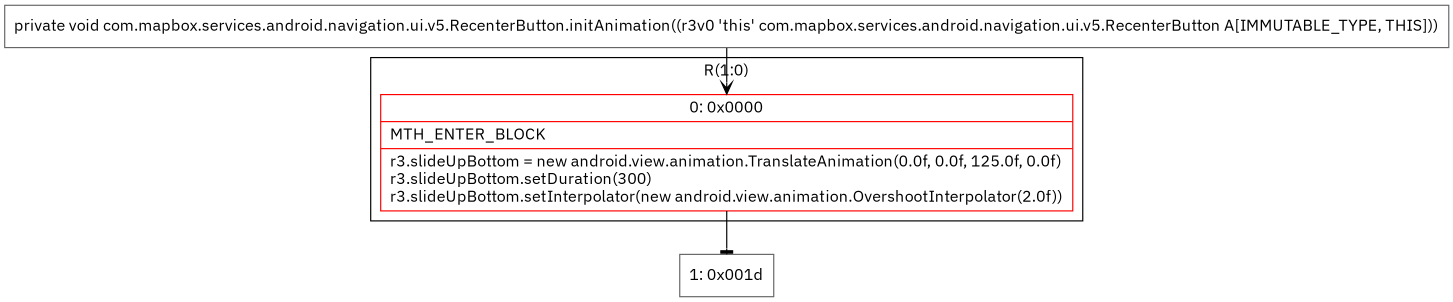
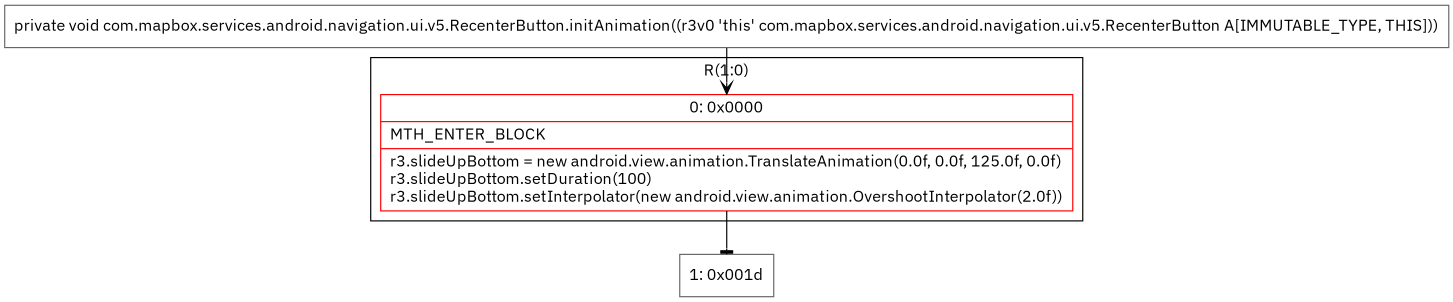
node "0: 0x0000": text "r3.slideUpBottom.setDuration(300)" -> "r3.slideUpBottom.setDuration(100)"
